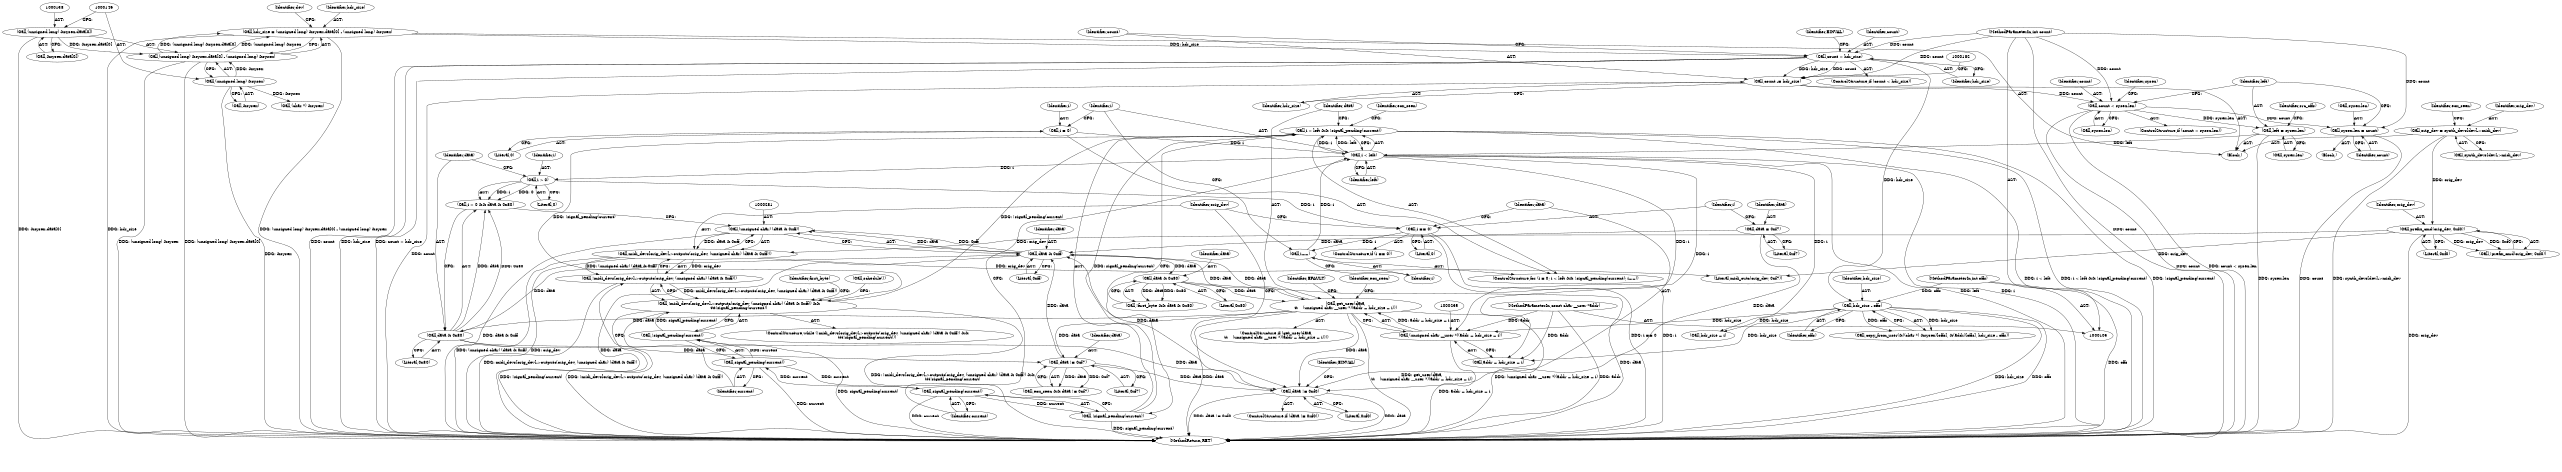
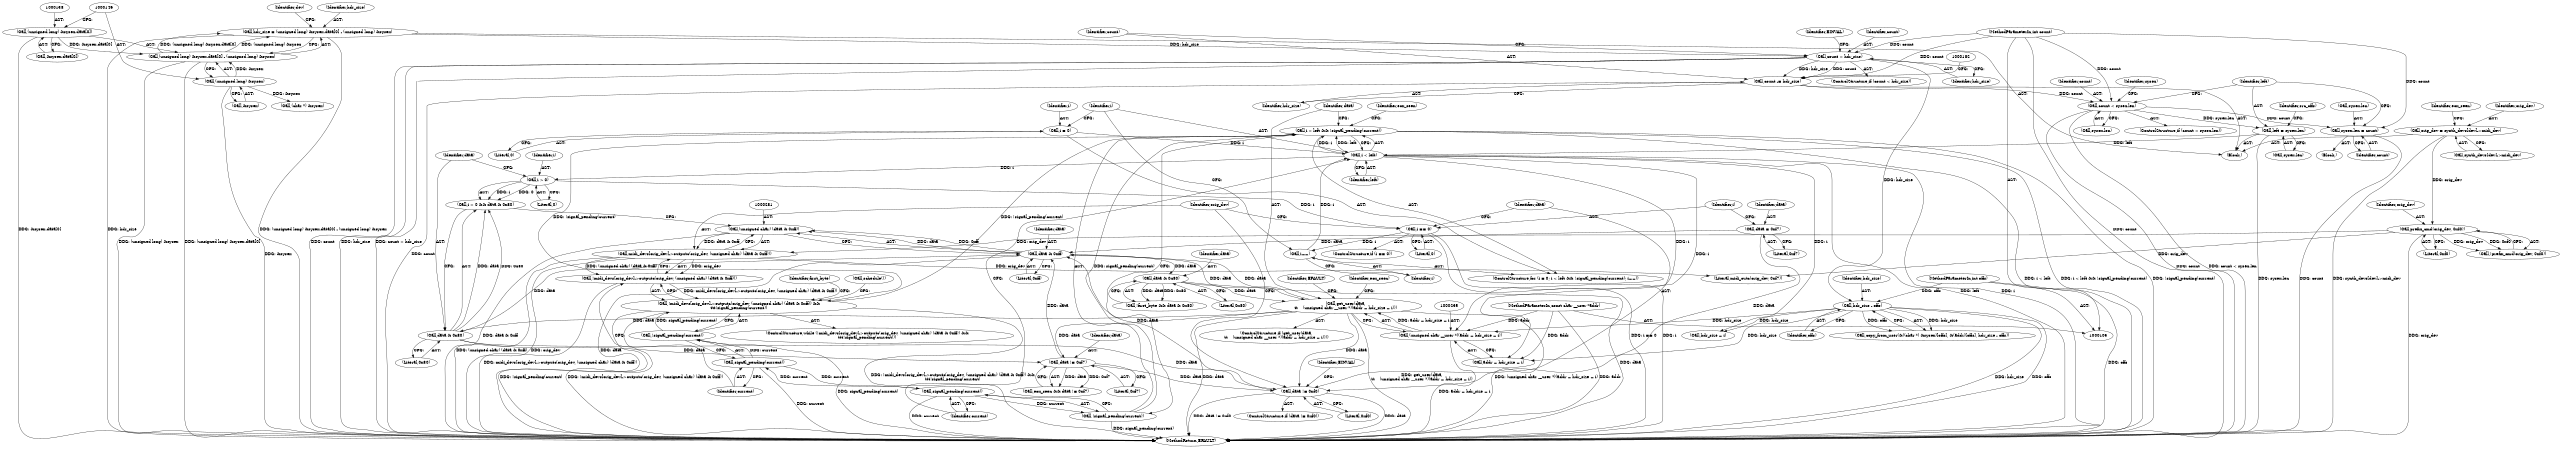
node "(MethodReturn,RET)": label "(MethodReturn,RET)" -> "(MethodReturn,EFAULT)"
